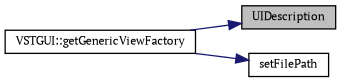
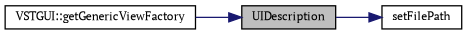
edge "VSTGUI::getGenericViewFactory" -> "setFilePath": now "UIDescription" -> "setFilePath"
